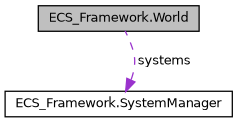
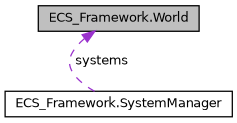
edge "ECS_Framework.World" -> "ECS_Framework.SystemManager": reversed
